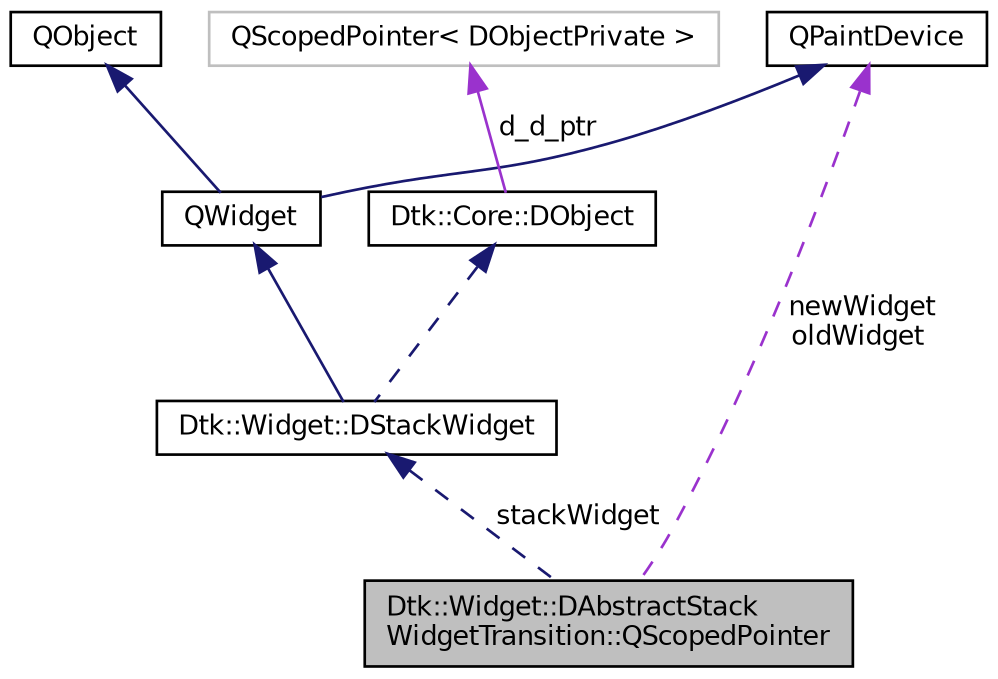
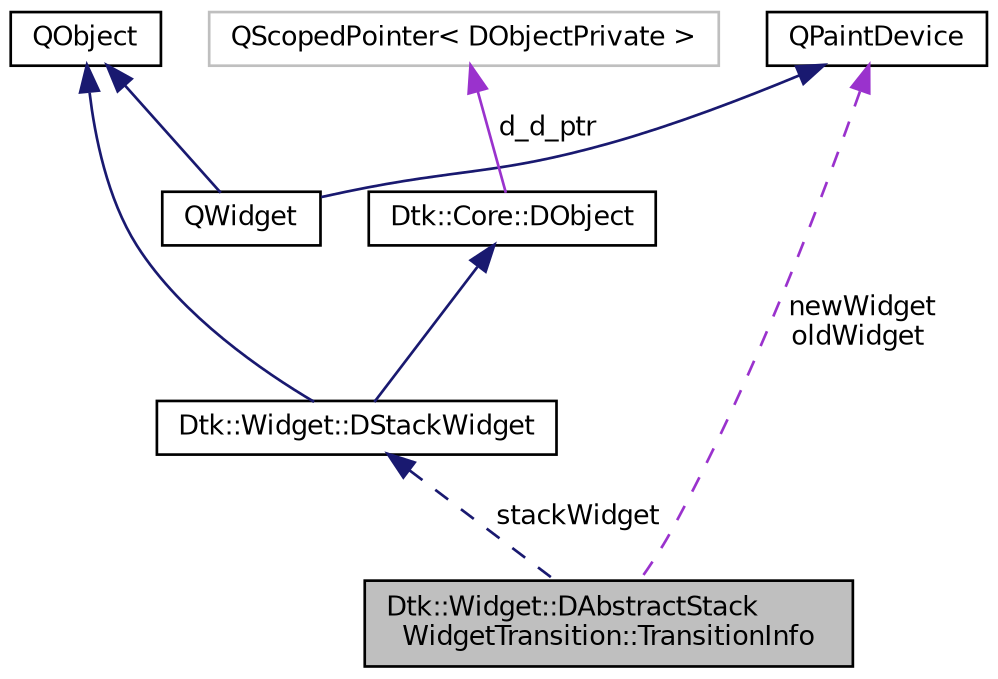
edge "Dtk::Widget::DStackWidget" -> "Dtk::Core::DObject": style dashed -> solid
edge "Dtk::Widget::DStackWidget" -> "QWidget": now "Dtk::Widget::DStackWidget" -> "QObject"
node "Dtk::Widget::DAbstractStack WidgetTransition::QScopedPointer": label "Dtk::Widget::DAbstractStack WidgetTransition::QScopedPointer" -> "Dtk::Widget::DAbstractStack WidgetTransition::TransitionInfo"
